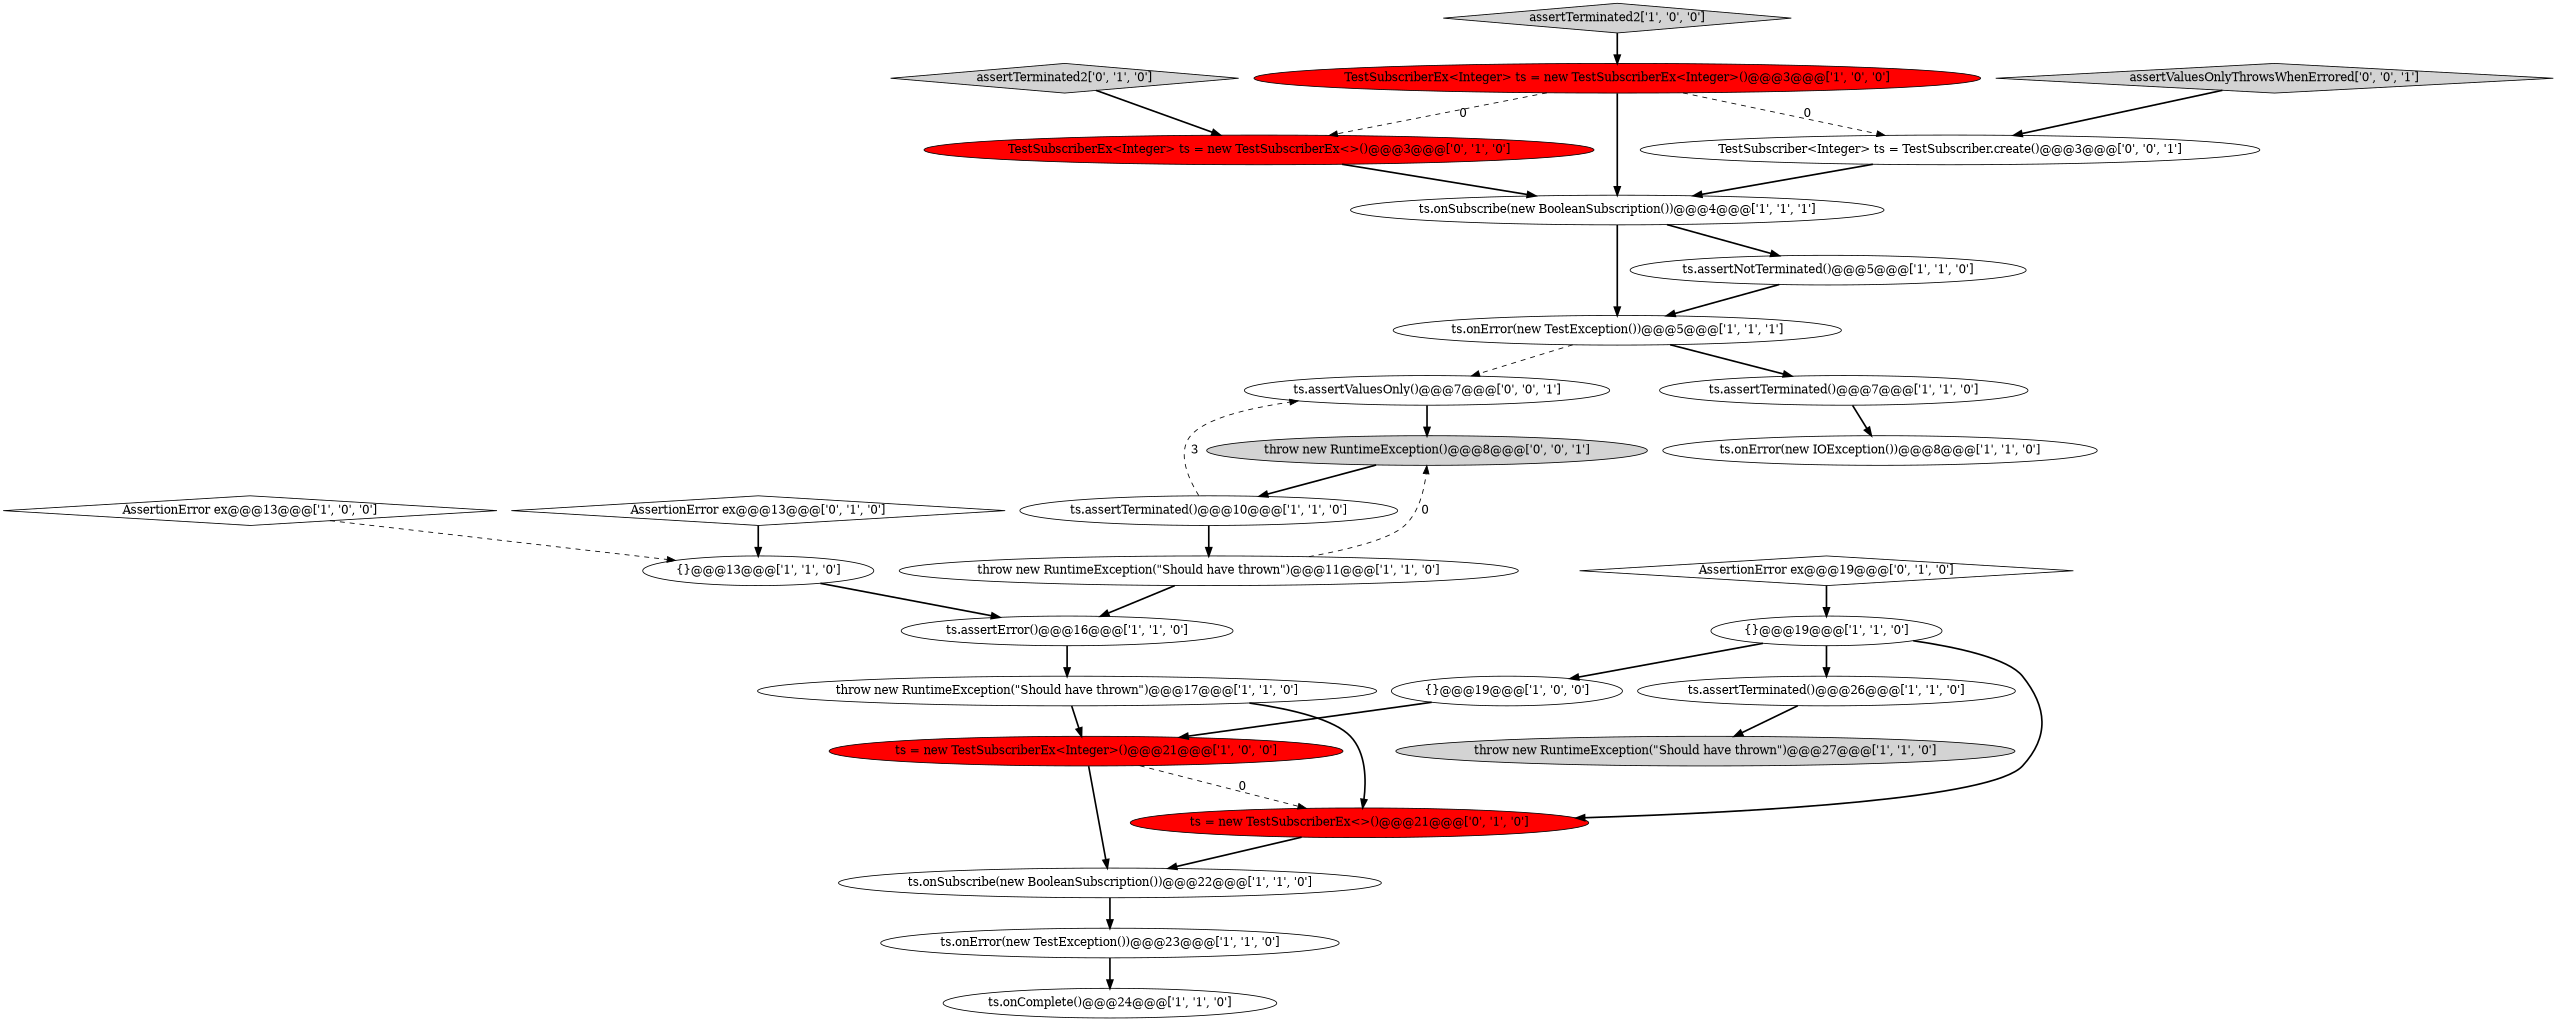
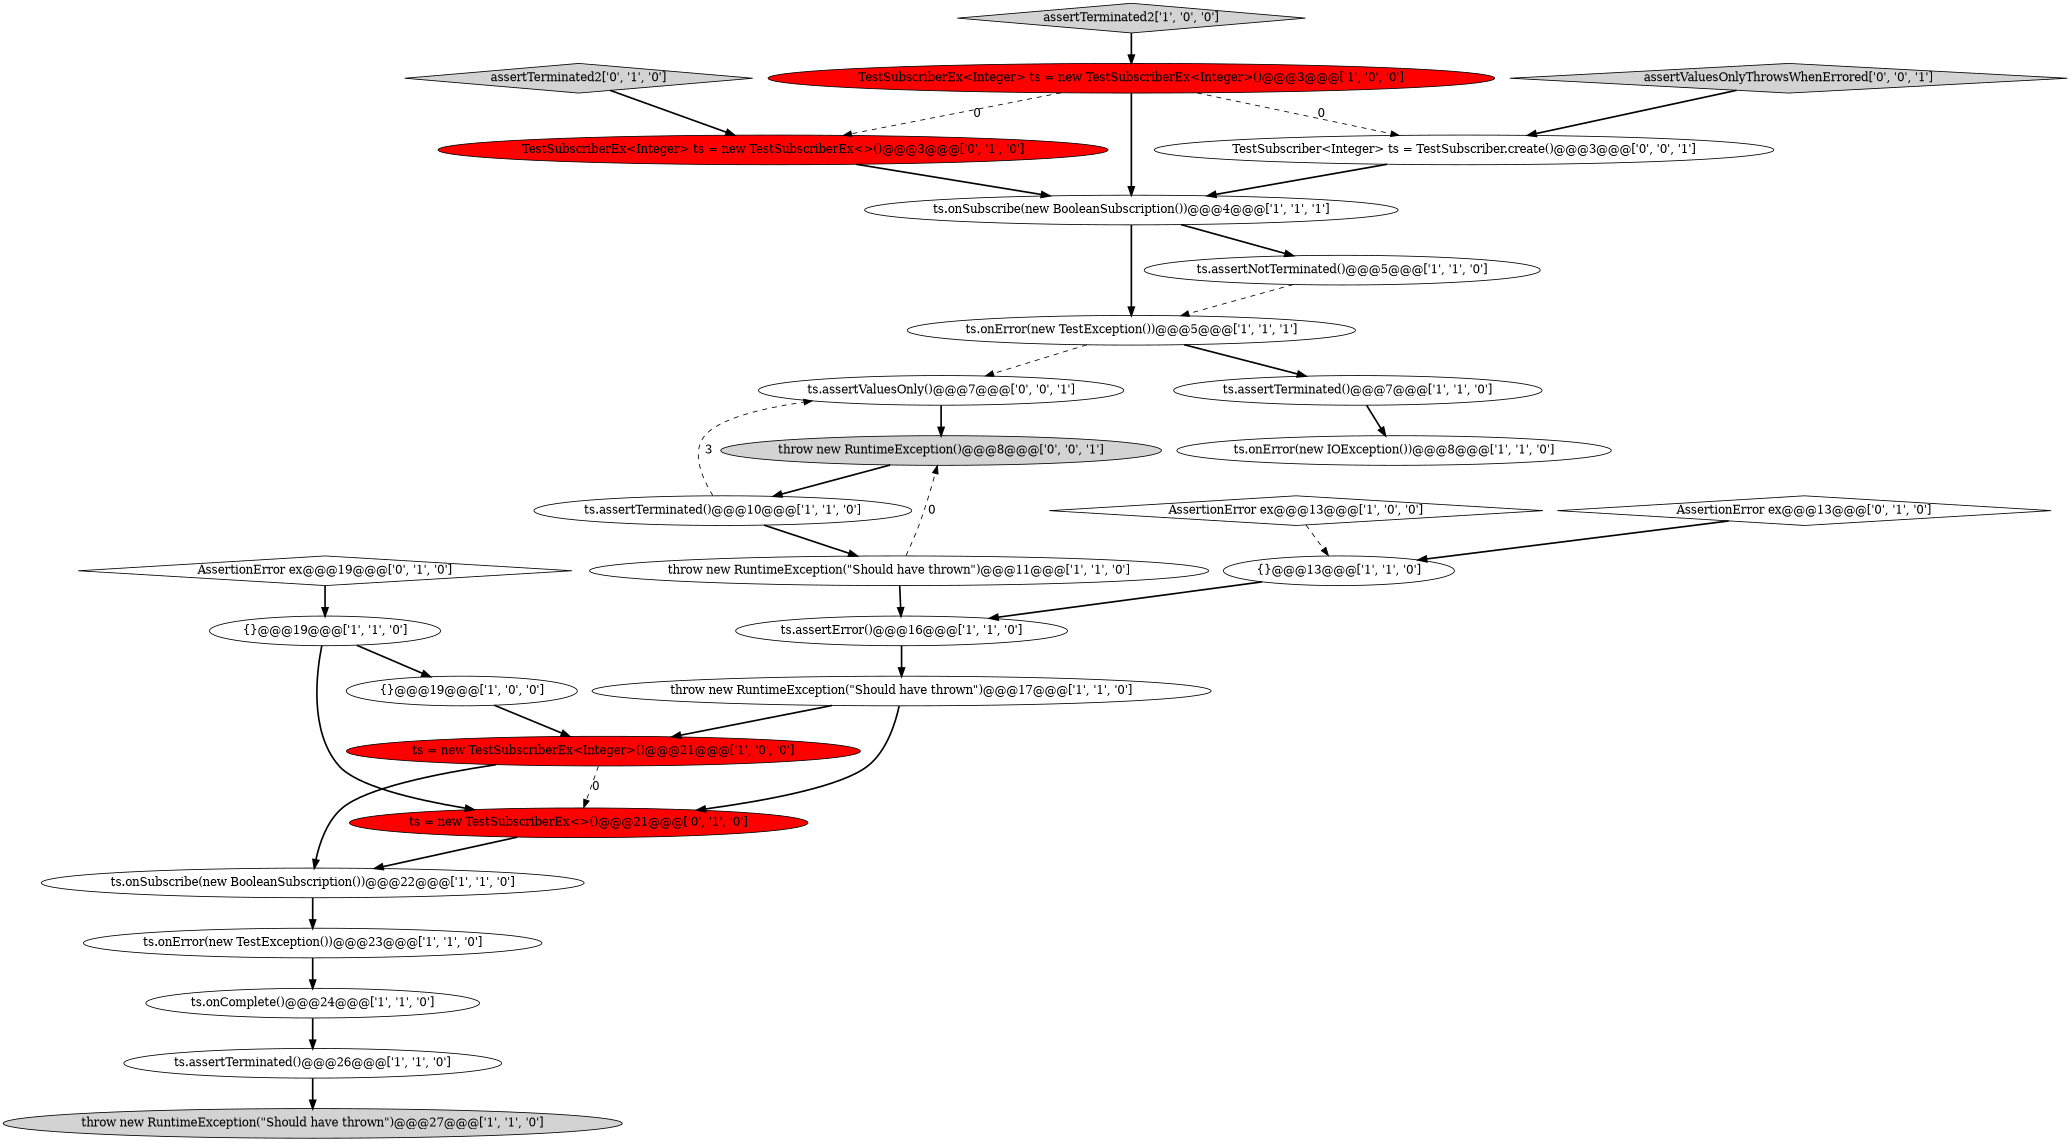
edge "ts.assertNotTerminated()@@@5@@@['1', '1', '0']" -> "ts.onError(new TestException())@@@5@@@['1', '1', '1']": style bold -> dashed
edge "{}@@@19@@@['1', '1', '0']" -> "ts.assertTerminated()@@@26@@@['1', '1', '0']": now "ts.onComplete()@@@24@@@['1', '1', '0']" -> "ts.assertTerminated()@@@26@@@['1', '1', '0']"
